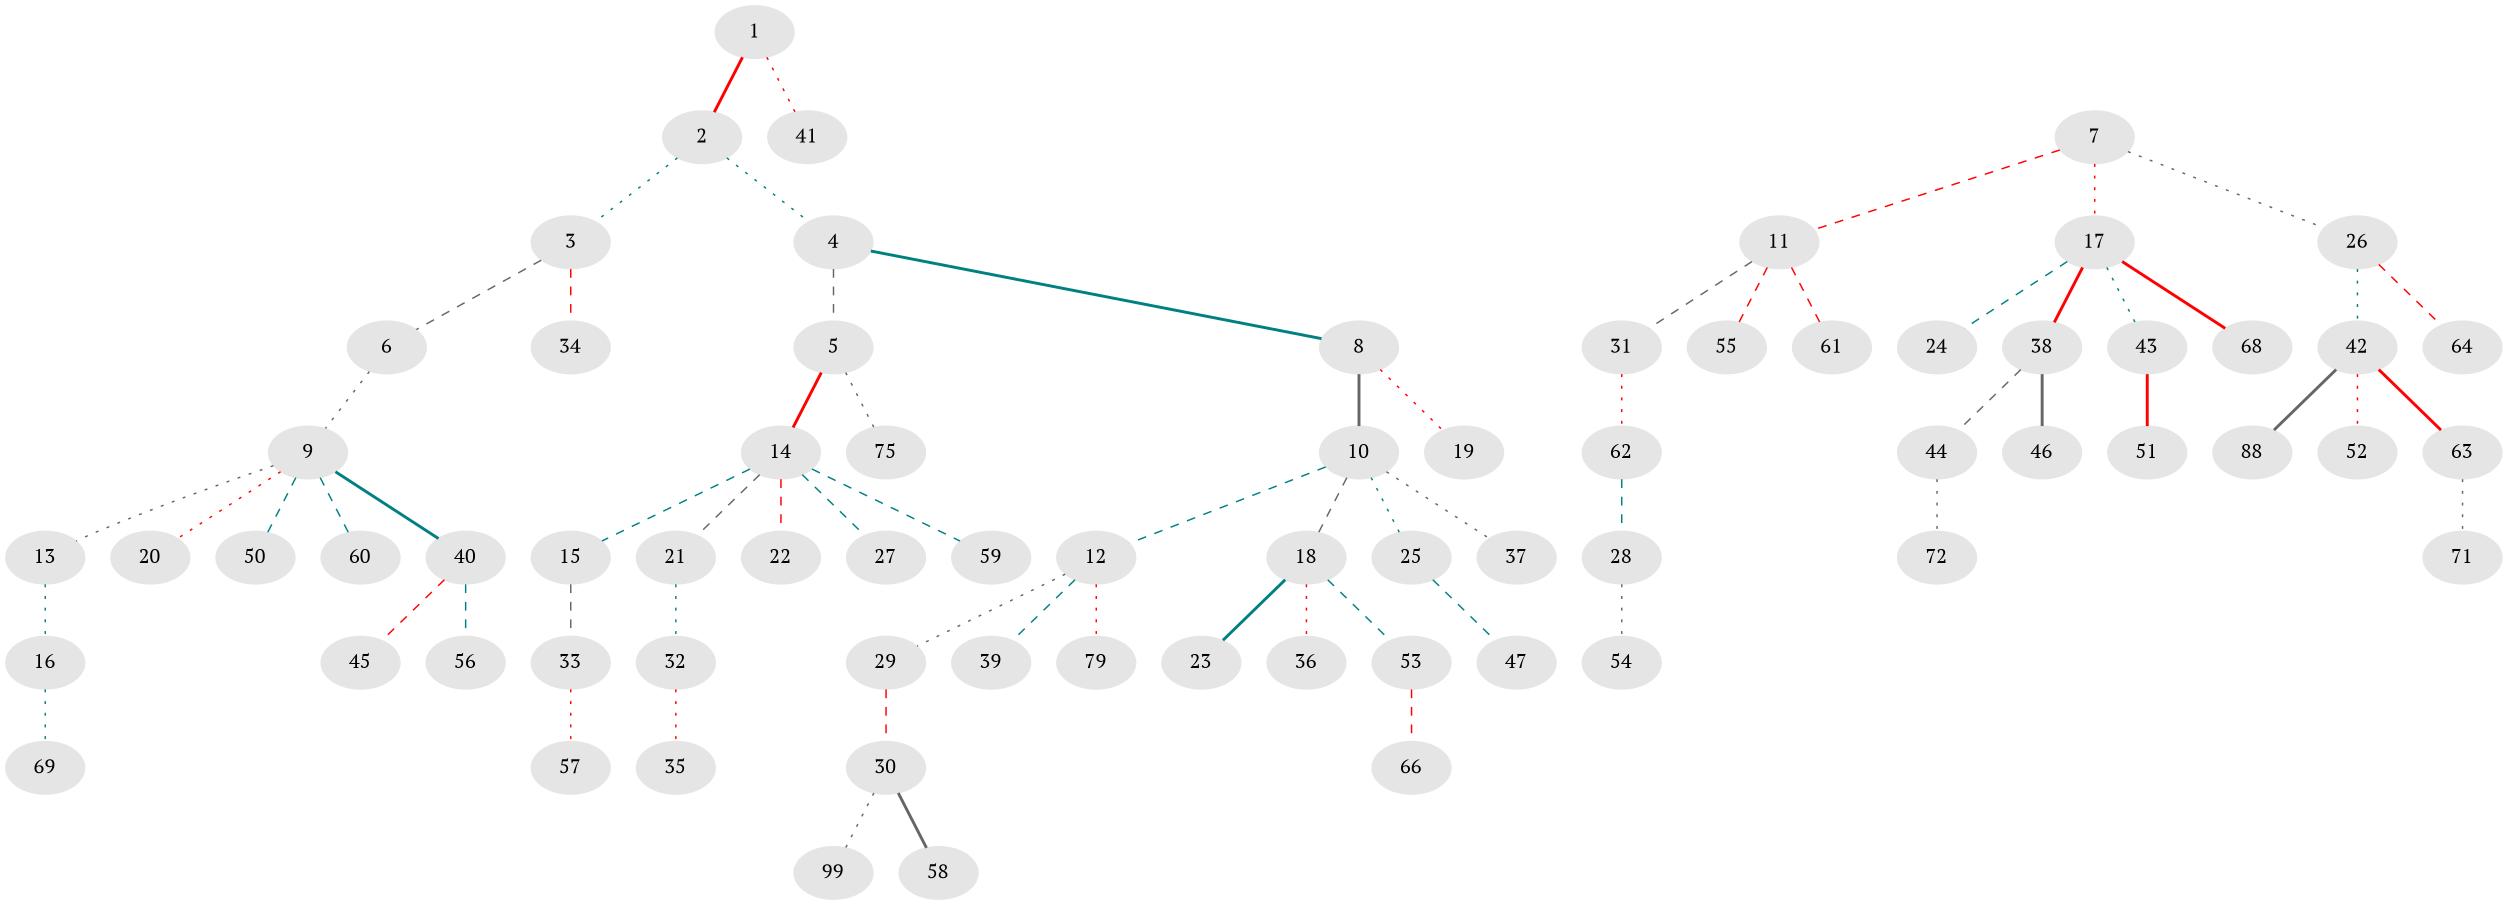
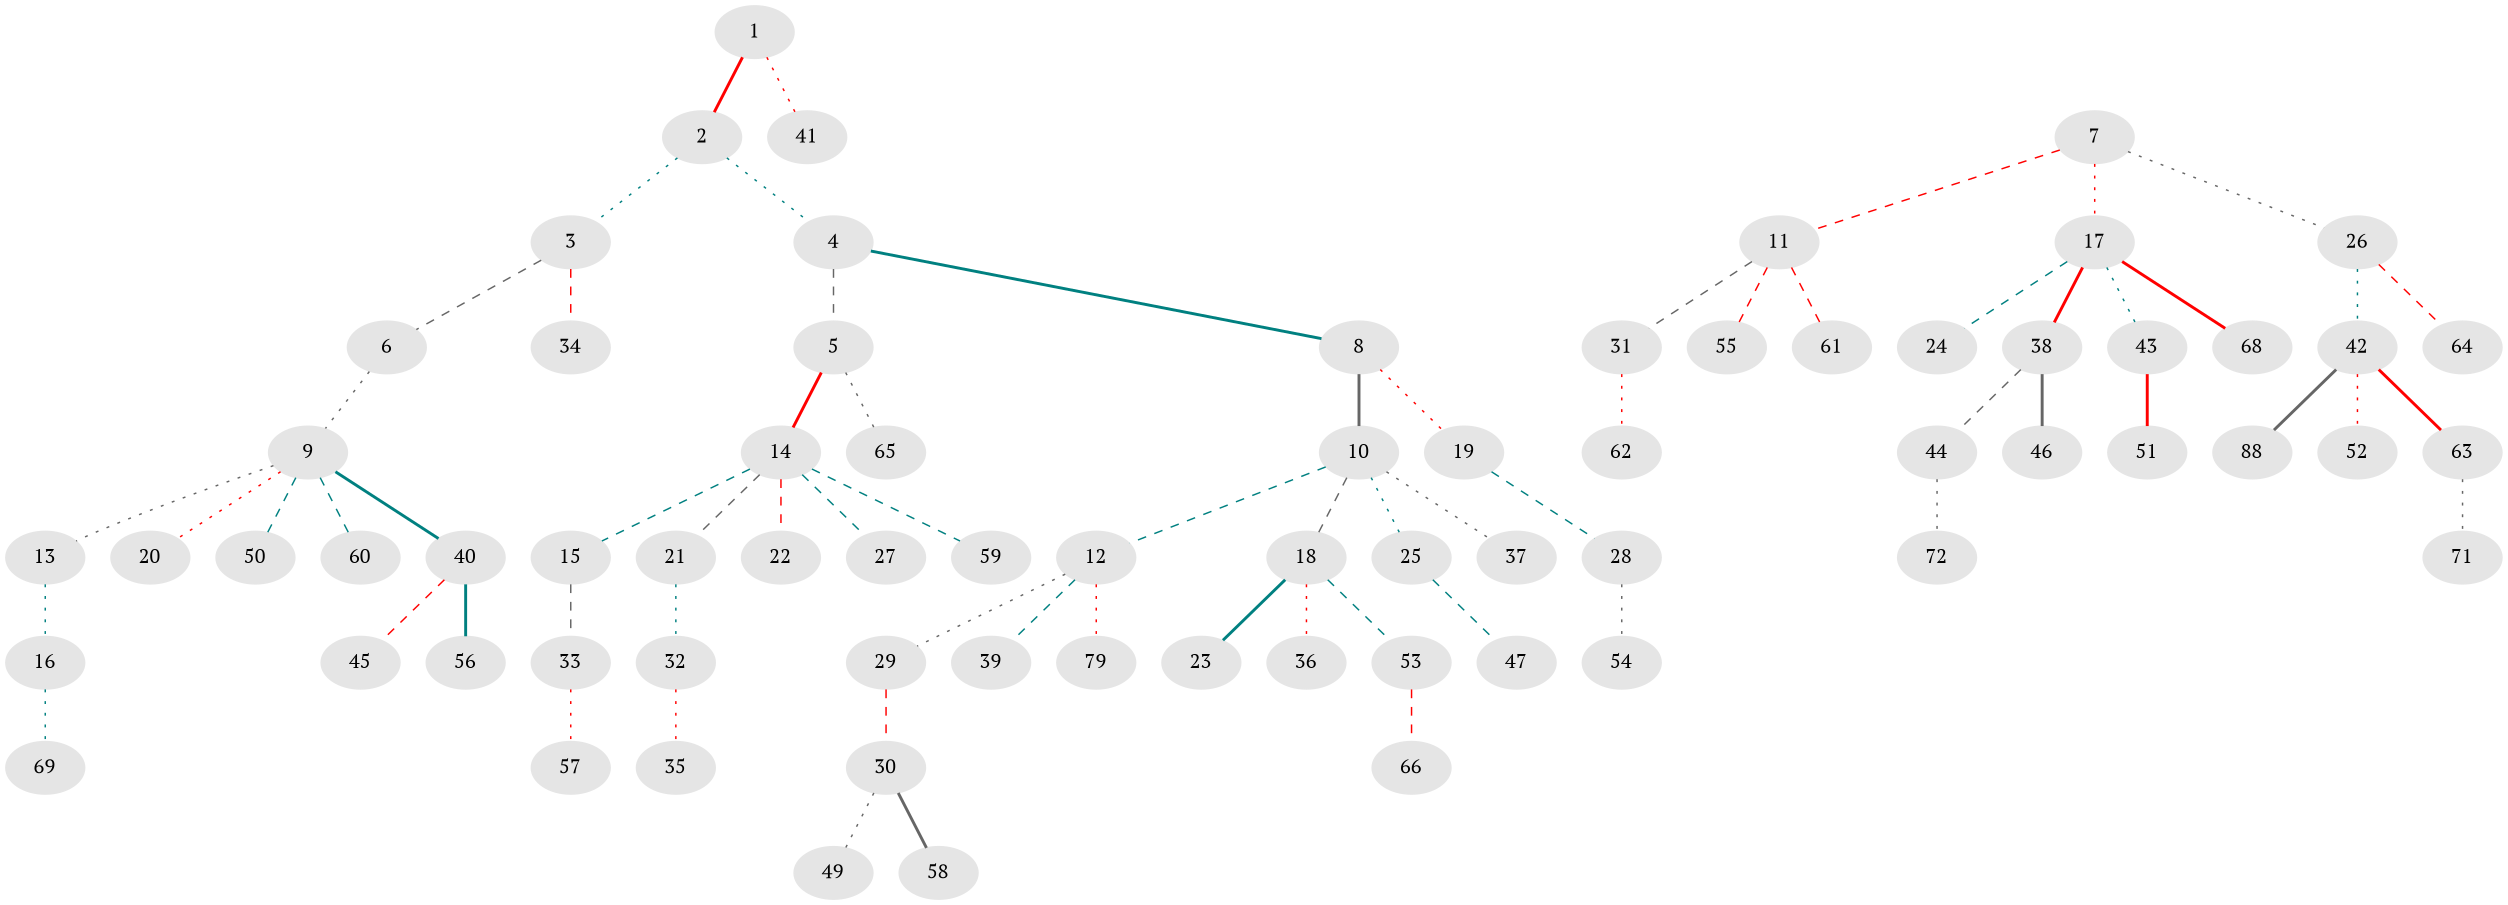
node "75": label "75" -> "65"
edge "62" -- "28": now "19" -- "28"
edge "40" -- "56": style dashed -> bold
node "99": label "99" -> "49"
